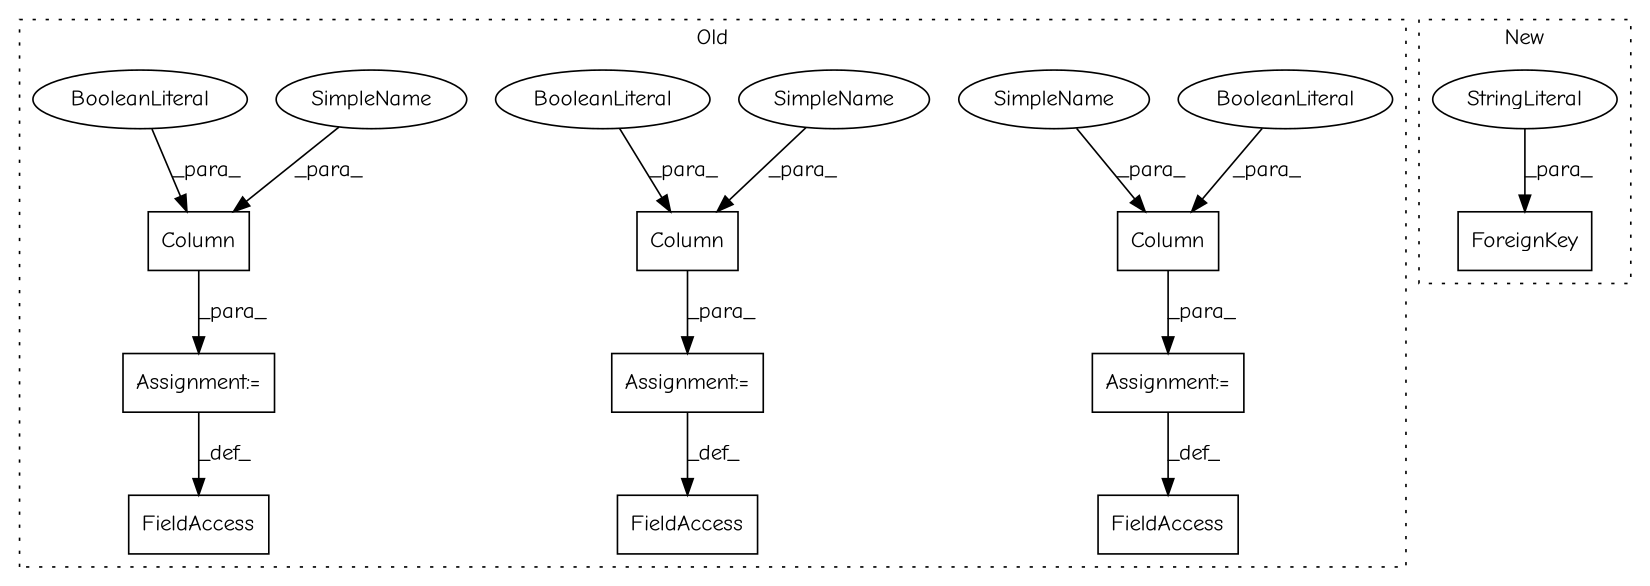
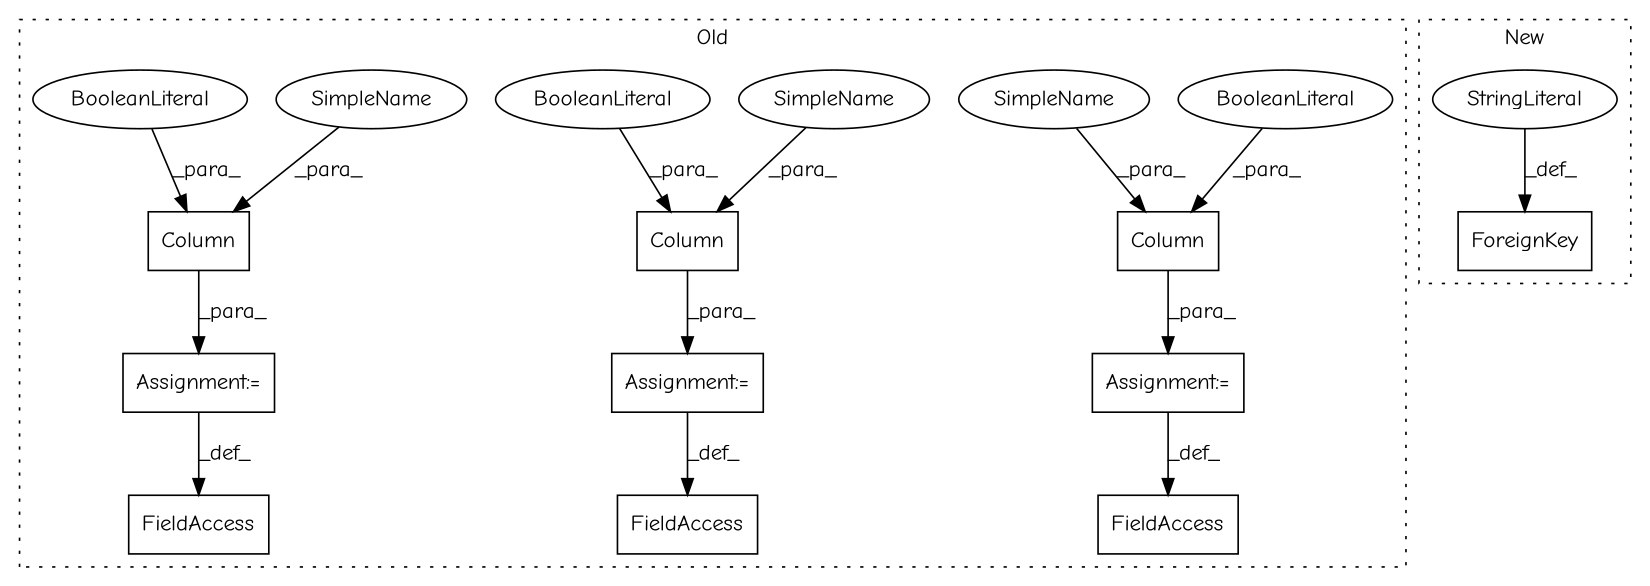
edge "StringLiteral" -> "ForeignKey": label "_para_" -> "_def_"
